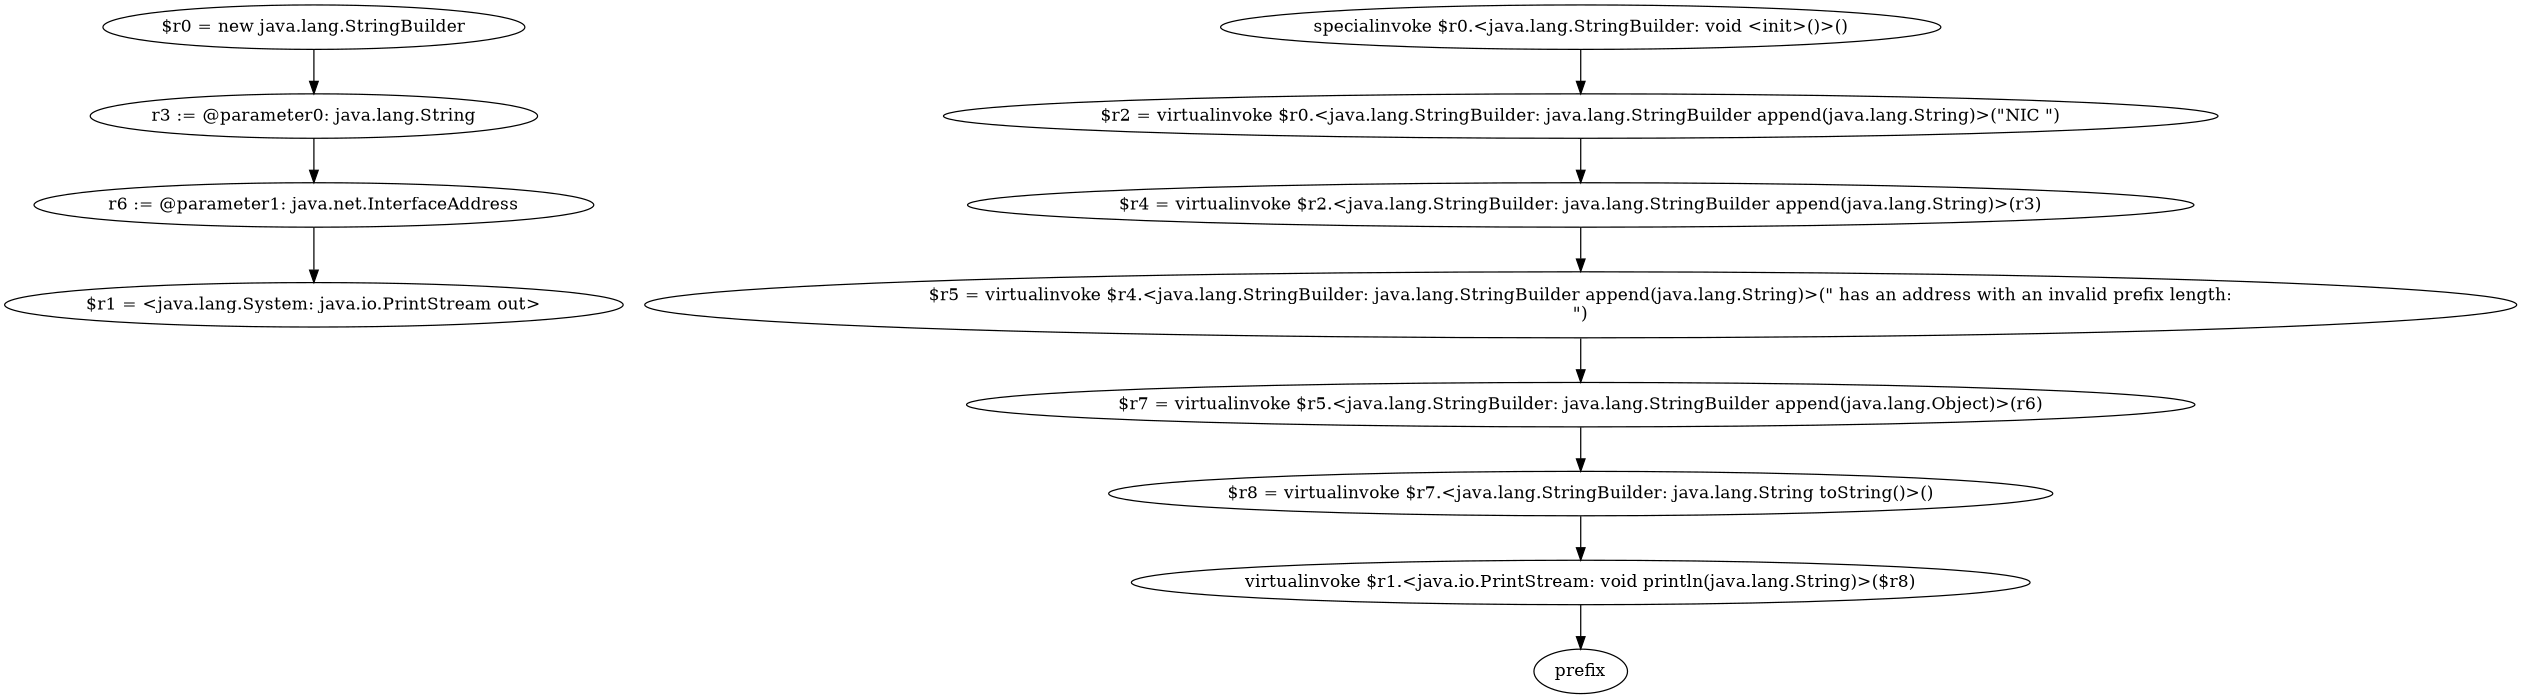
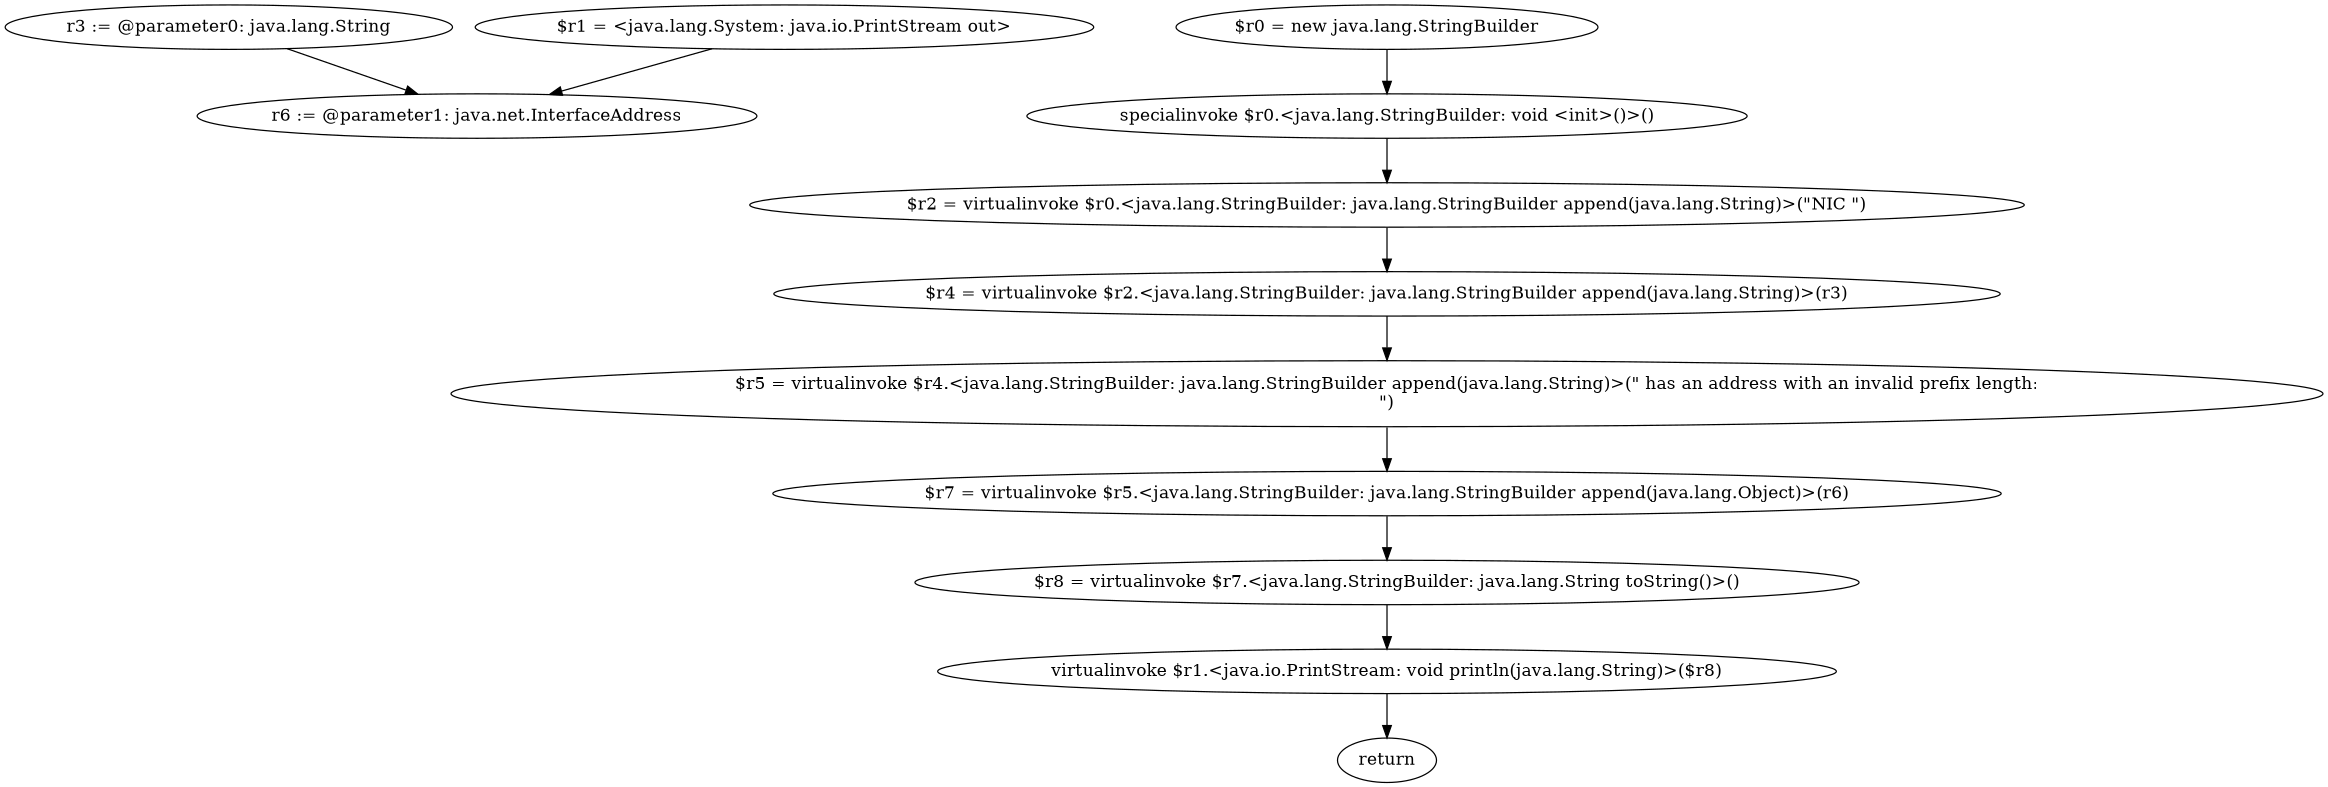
edge "$r0 = new java.lang.StringBuilder" -> "r3 := @parameter0: java.lang.String": now "$r0 = new java.lang.StringBuilder" -> "specialinvoke $r0.<java.lang.StringBuilder: void <init>()>()"
edge "r6 := @parameter1: java.net.InterfaceAddress" -> "$r1 = <java.lang.System: java.io.PrintStream out>": reversed
node "prefix": label "prefix" -> "return"
